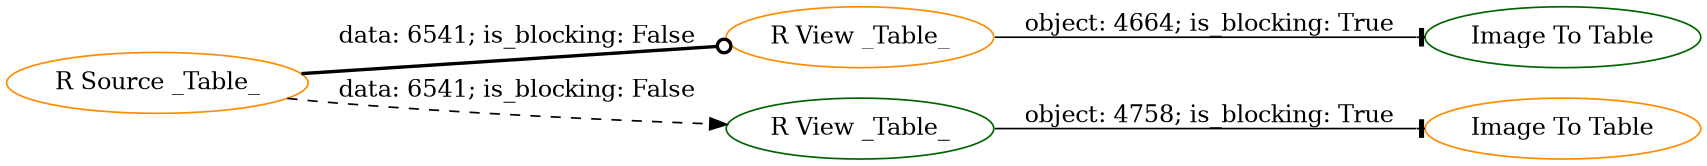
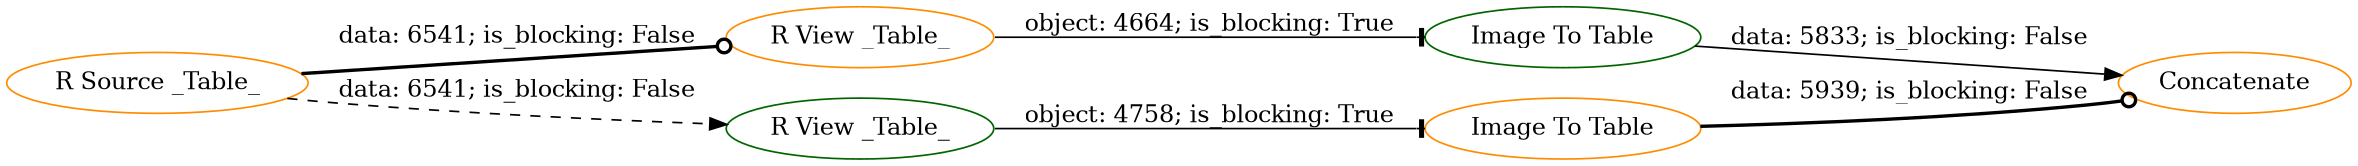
node "Concatenate": added
